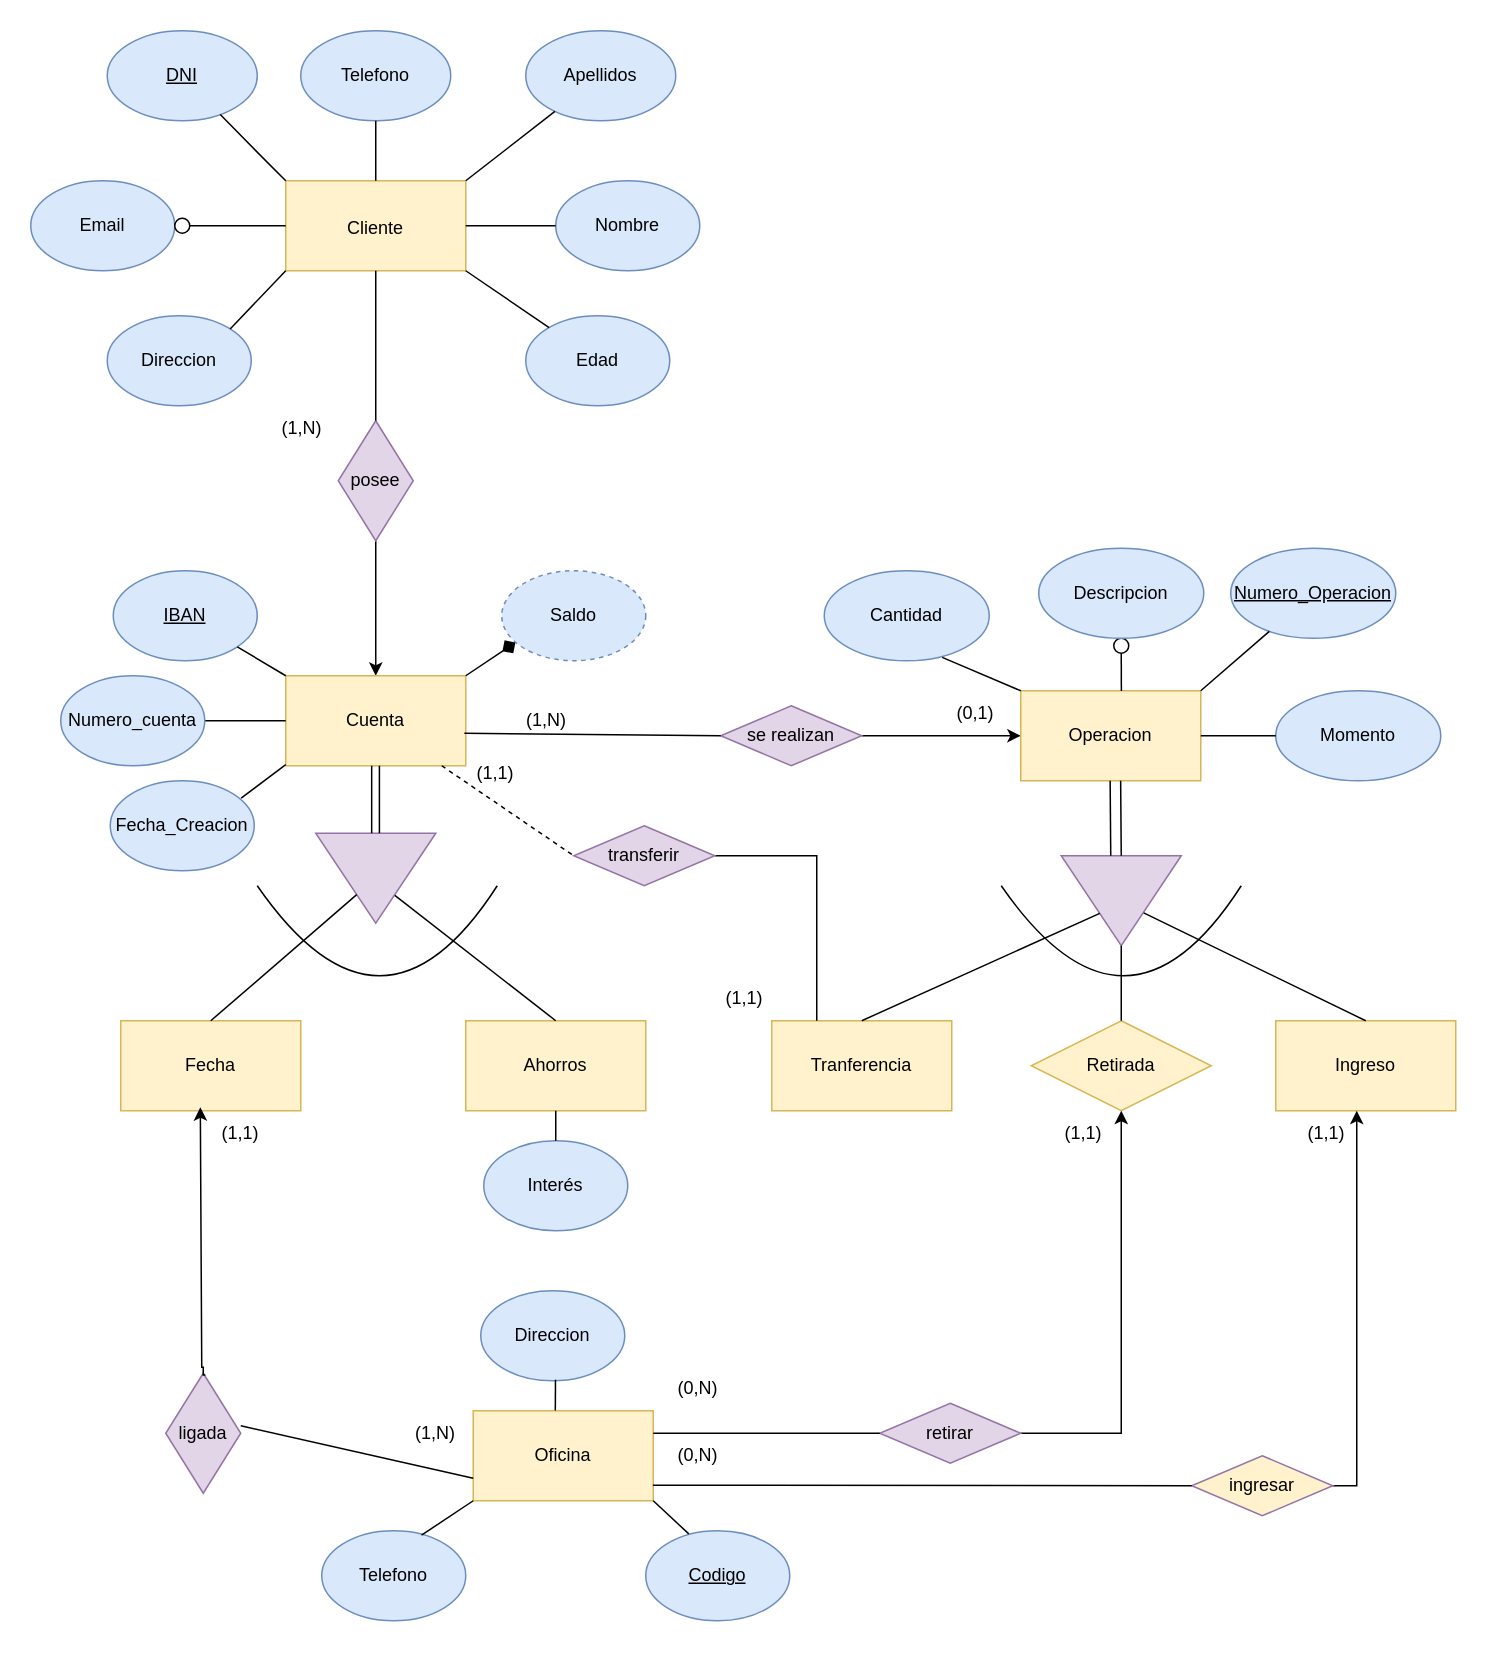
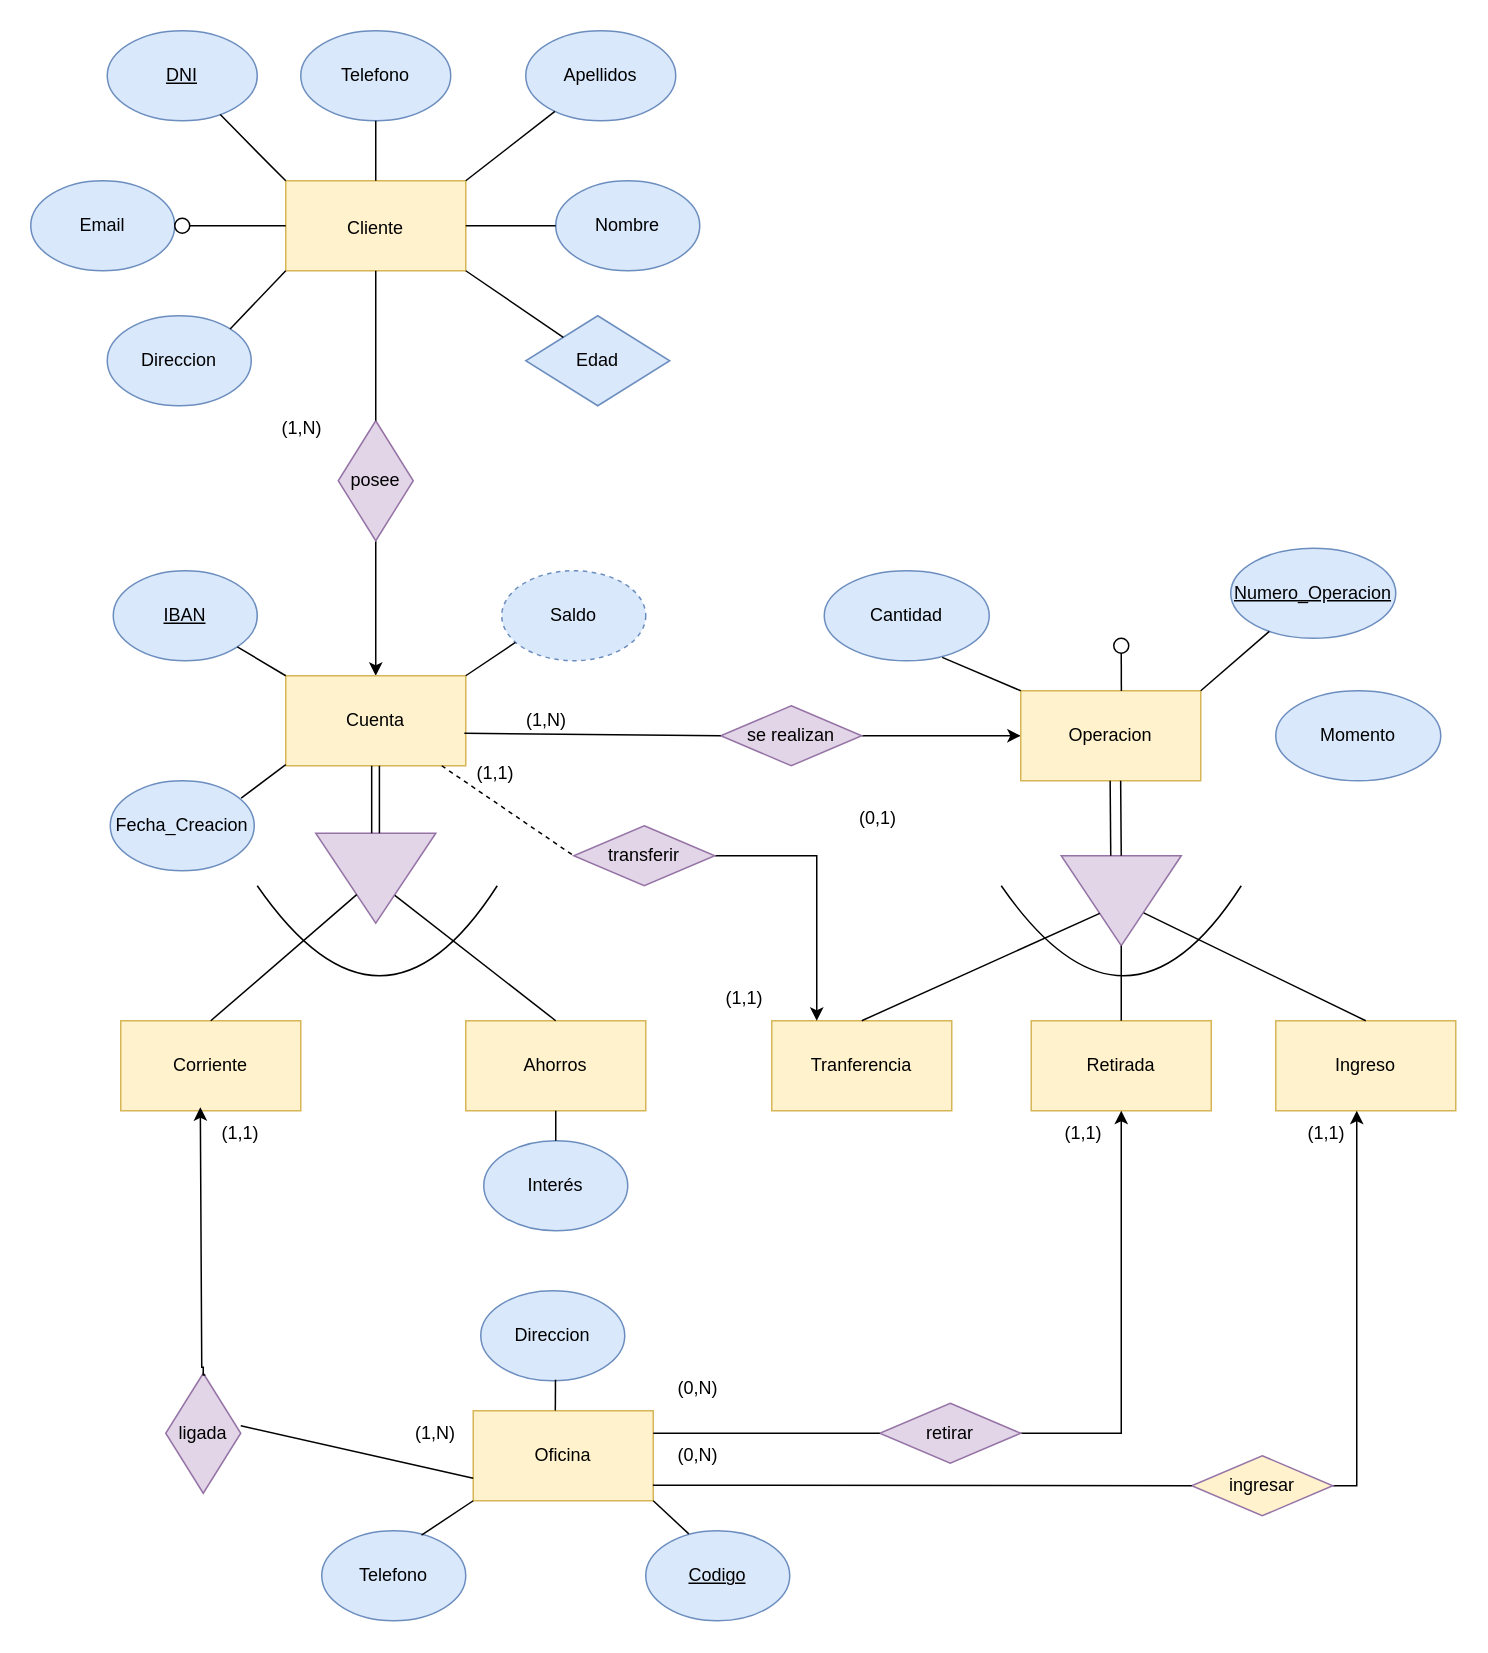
node "Edad": shape ellipse -> diamond
node "Descripcion": removed
edge "Cuenta" -> "Saldo": arrowhead diamond -> none
node "(0,1)": moved (976, 713) -> (878, 818)
node "Numero_cuenta": removed
edge "Numero_cuenta" -- "Cuenta": removed
edge "Operacion" -- "Momento": removed
edge "transferir" -- "Tranferencia": arrowhead none -> classic
node "Fecha": label "Fecha" -> "Corriente"
node "Retirada": shape diamond -> rectangle
